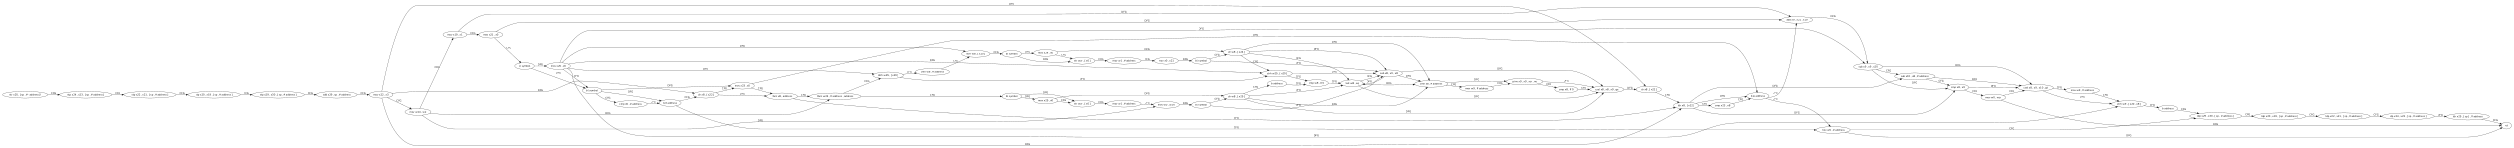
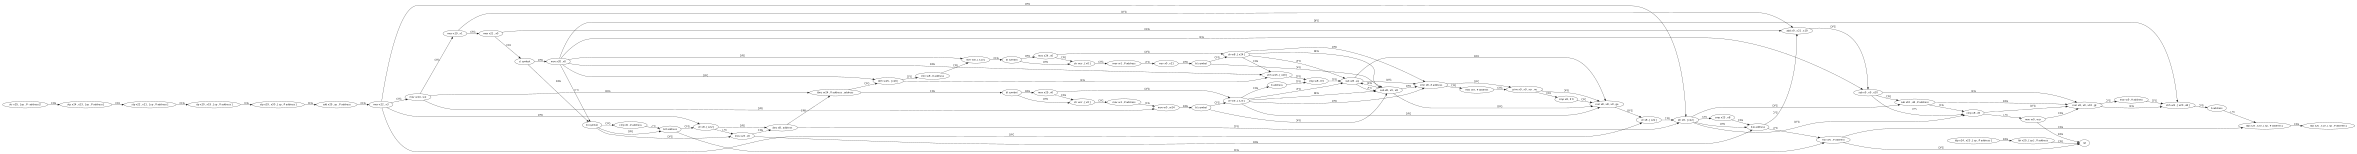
edge "strh w25 , [ x20 ]" -> "sub x8 , x0 , x8": now "ldr w8 , [ x25 ]" -> "sub x8 , x0 , x8"
node "ldp x22 , x21 , [ sp , # address ]": removed
